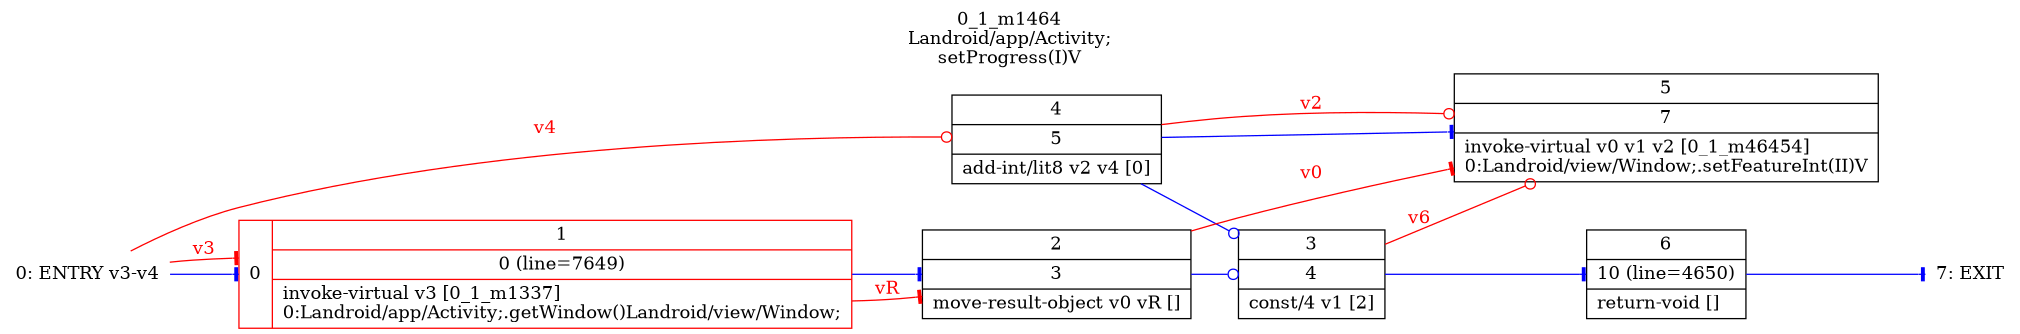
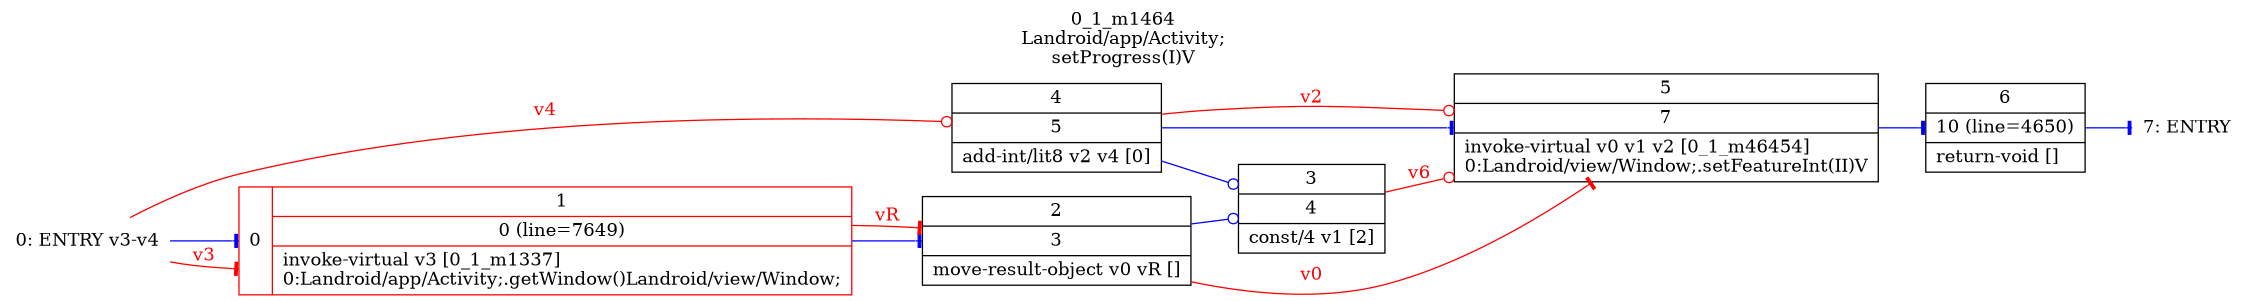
edge "3" -> "6": now "5" -> "6"
node "7: EXIT": label "7: EXIT" -> "7: ENTRY"
